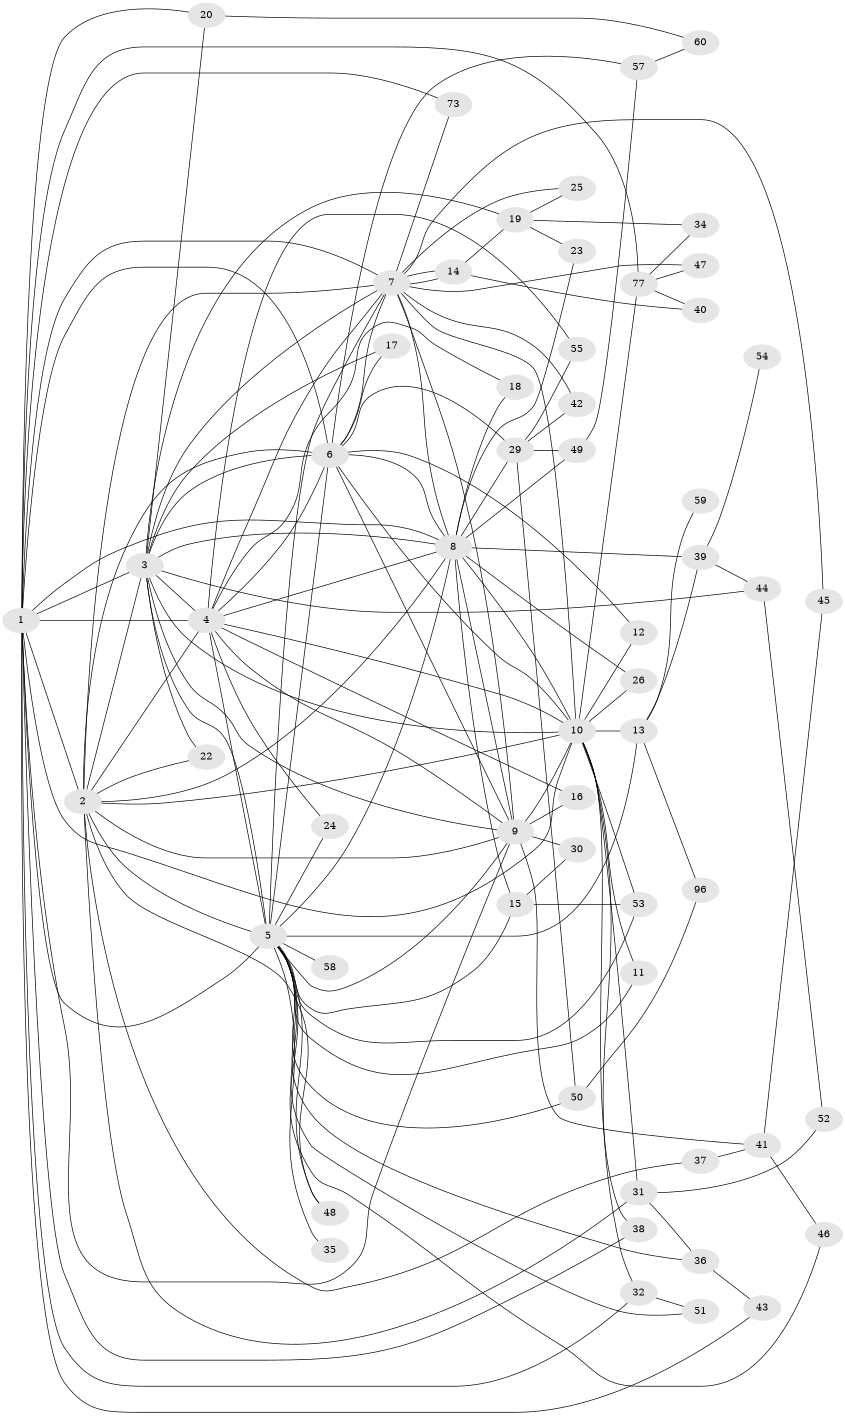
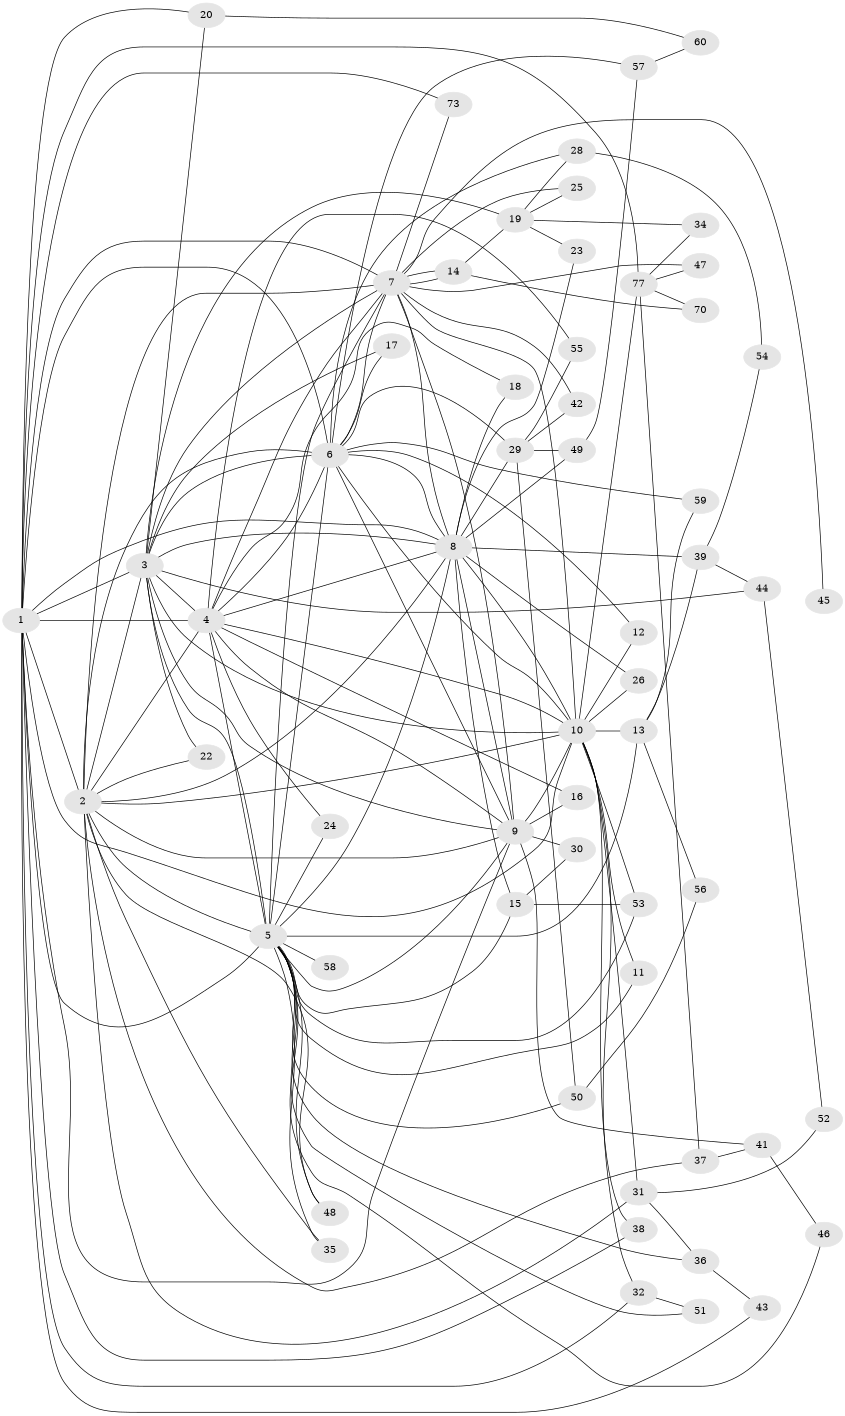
node "28": added
node "40": label "40" -> "70"
edge "6" -- "59": added
edge "77" -- "37": added
edge "45" -- "41": removed
node "96": label "96" -> "56"
edge "2" -- "35": added
